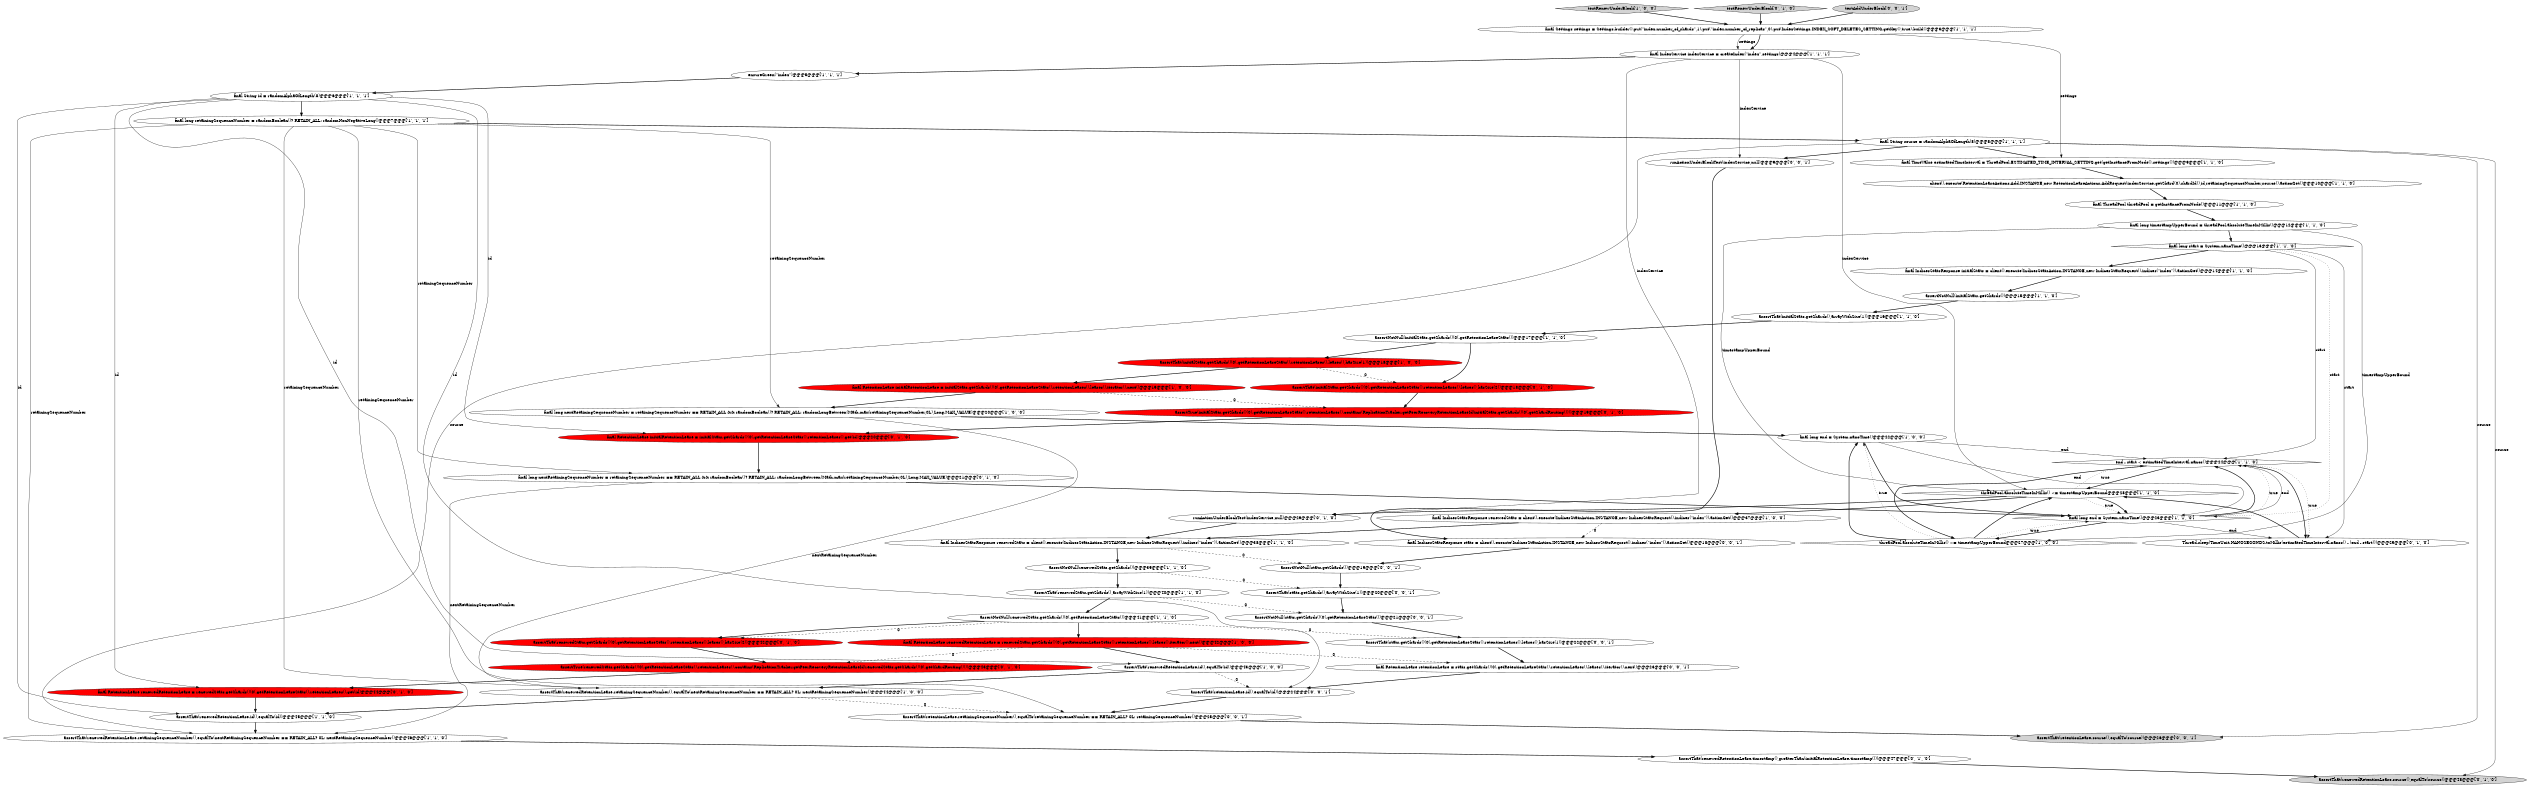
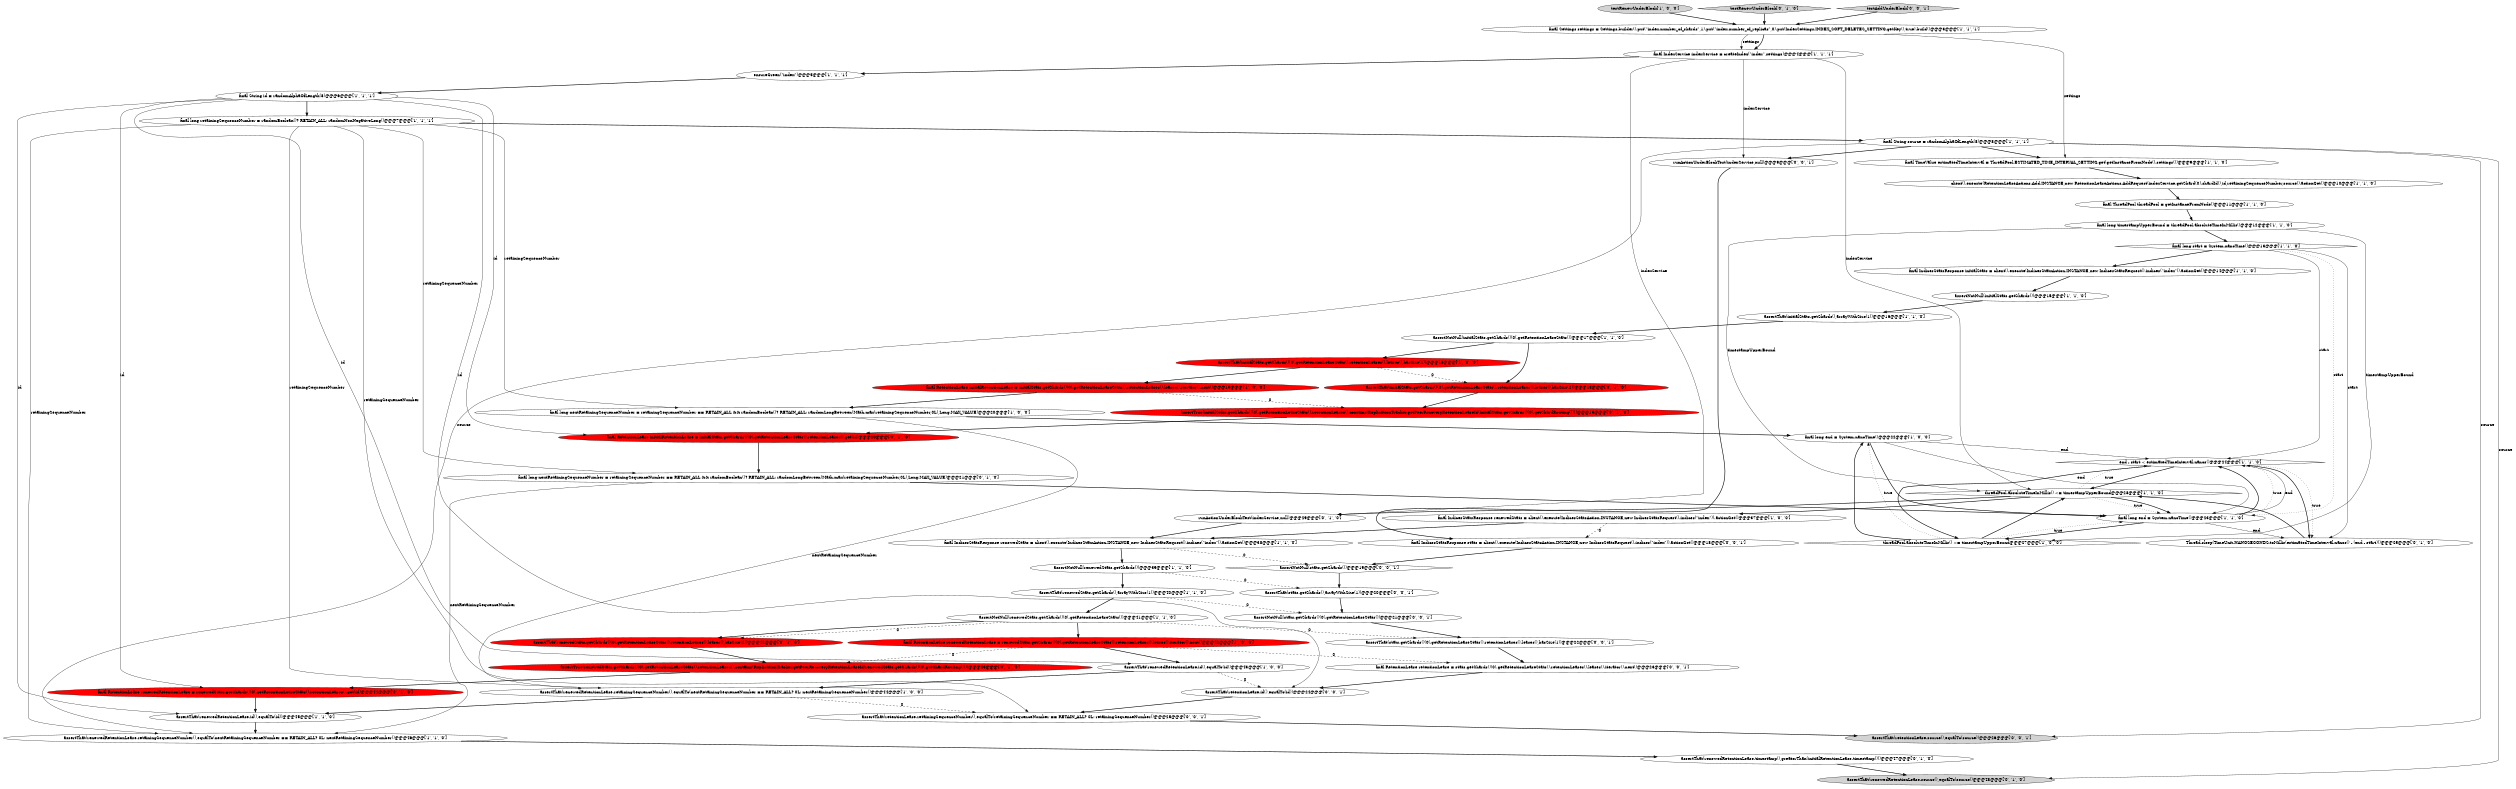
node "testRenewUnderBlock['1', '0', '0']": shape diamond -> ellipse
node "testAddUnderBlock['0', '0', '1']": shape ellipse -> diamond
node "final long end = System.nanoTime()@@@23@@@['1', '1', '0']": shape diamond -> ellipse
node "assertNotNull(stats.getShards())@@@19@@@['0', '0', '1']": shape ellipse -> diamond
